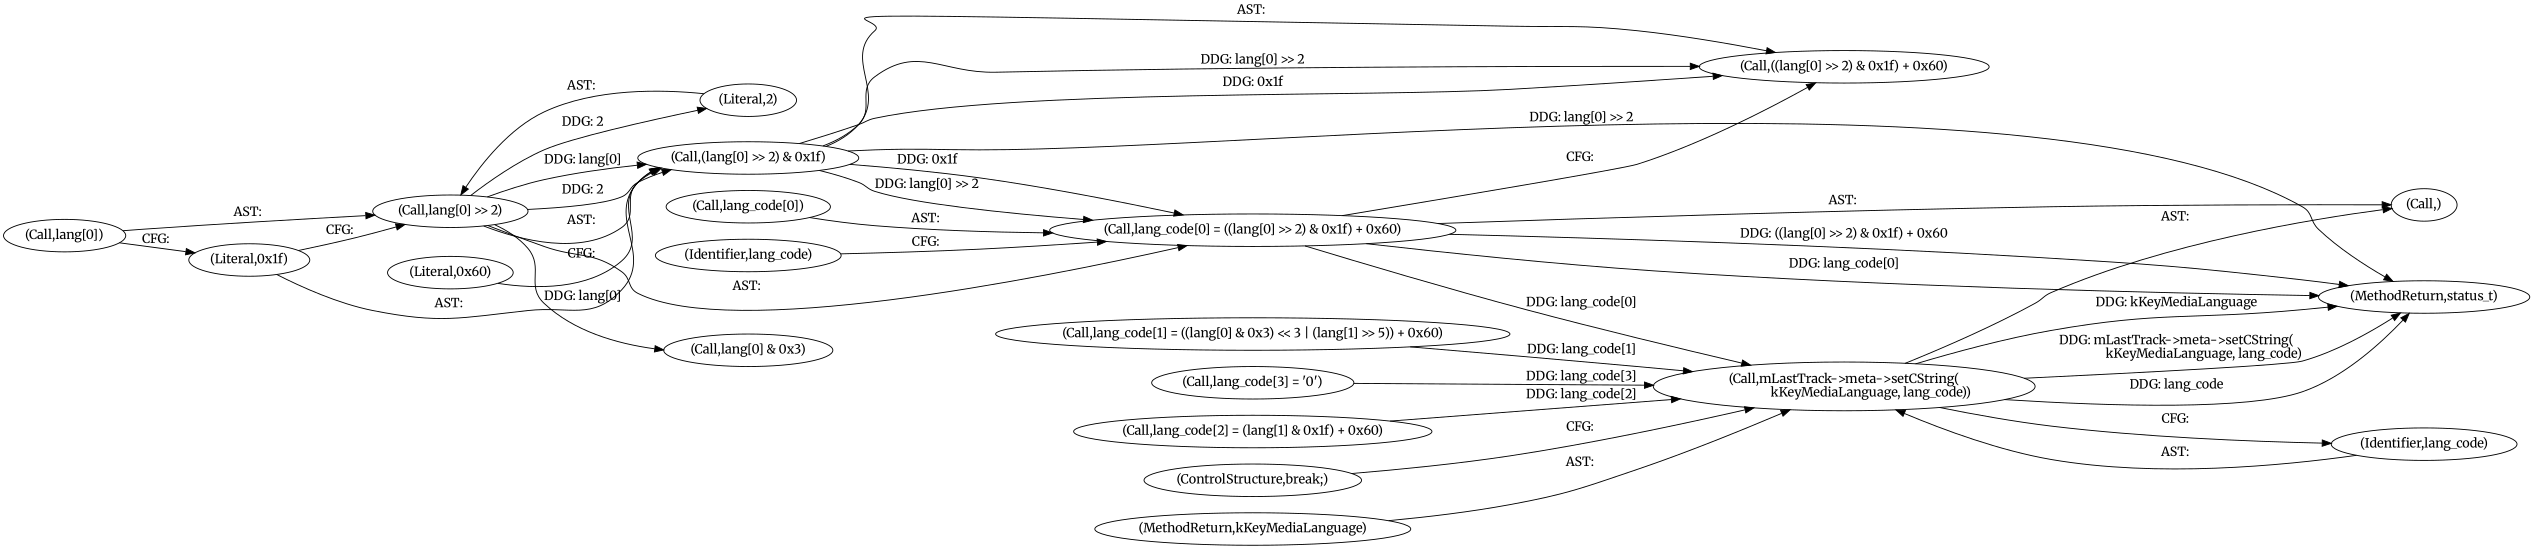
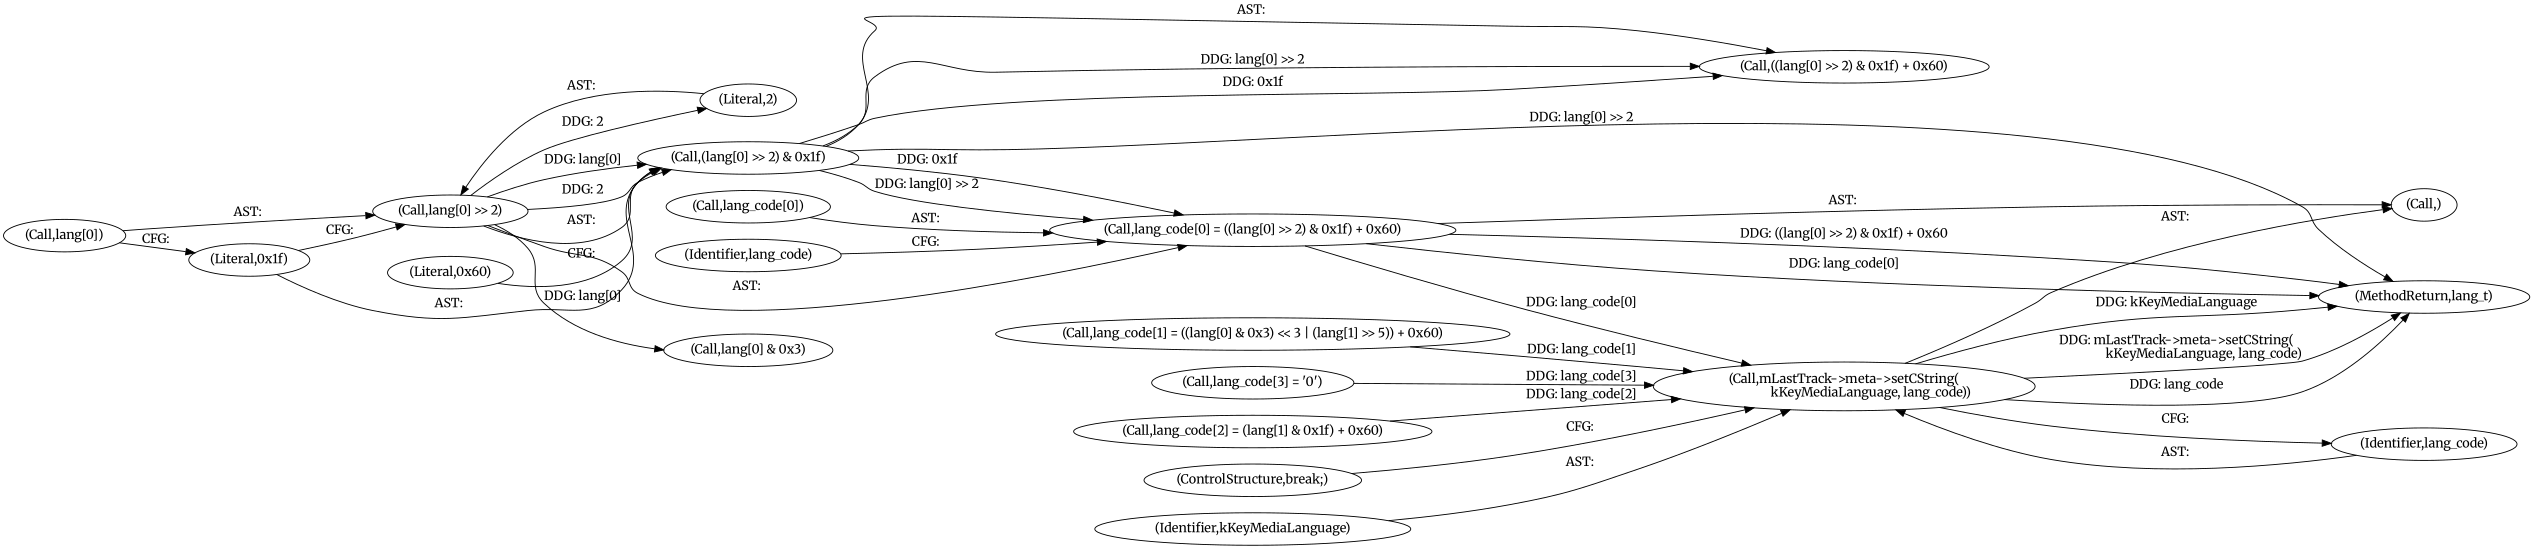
edge "(Call,lang_code[0] = ((lang[0] >> 2) & 0x1f) + 0x60)" -> "(Call,((lang[0] >> 2) & 0x1f) + 0x60)": removed, label "CFG:"
node "(MethodReturn,status_t)": label "(MethodReturn,status_t)" -> "(MethodReturn,lang_t)"
node "(MethodReturn,kKeyMediaLanguage)": label "(MethodReturn,kKeyMediaLanguage)" -> "(Identifier,kKeyMediaLanguage)"
